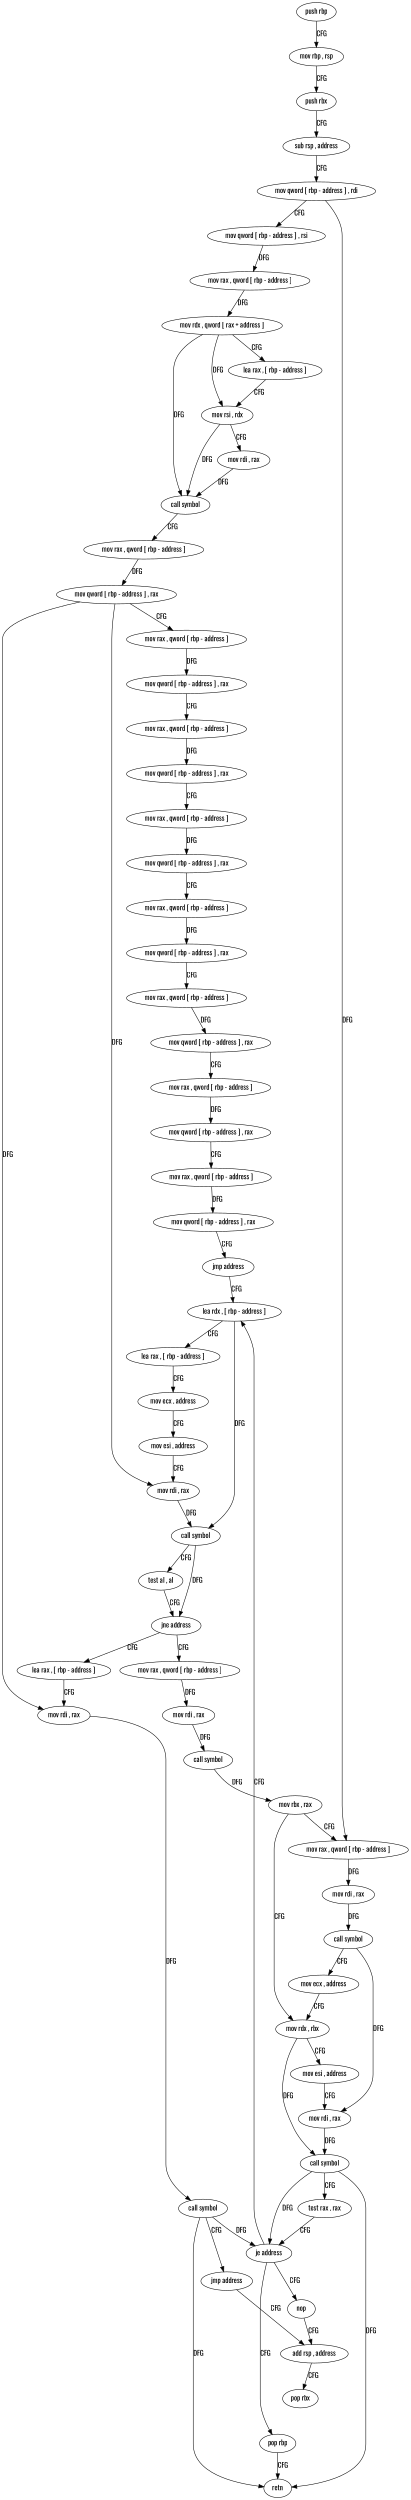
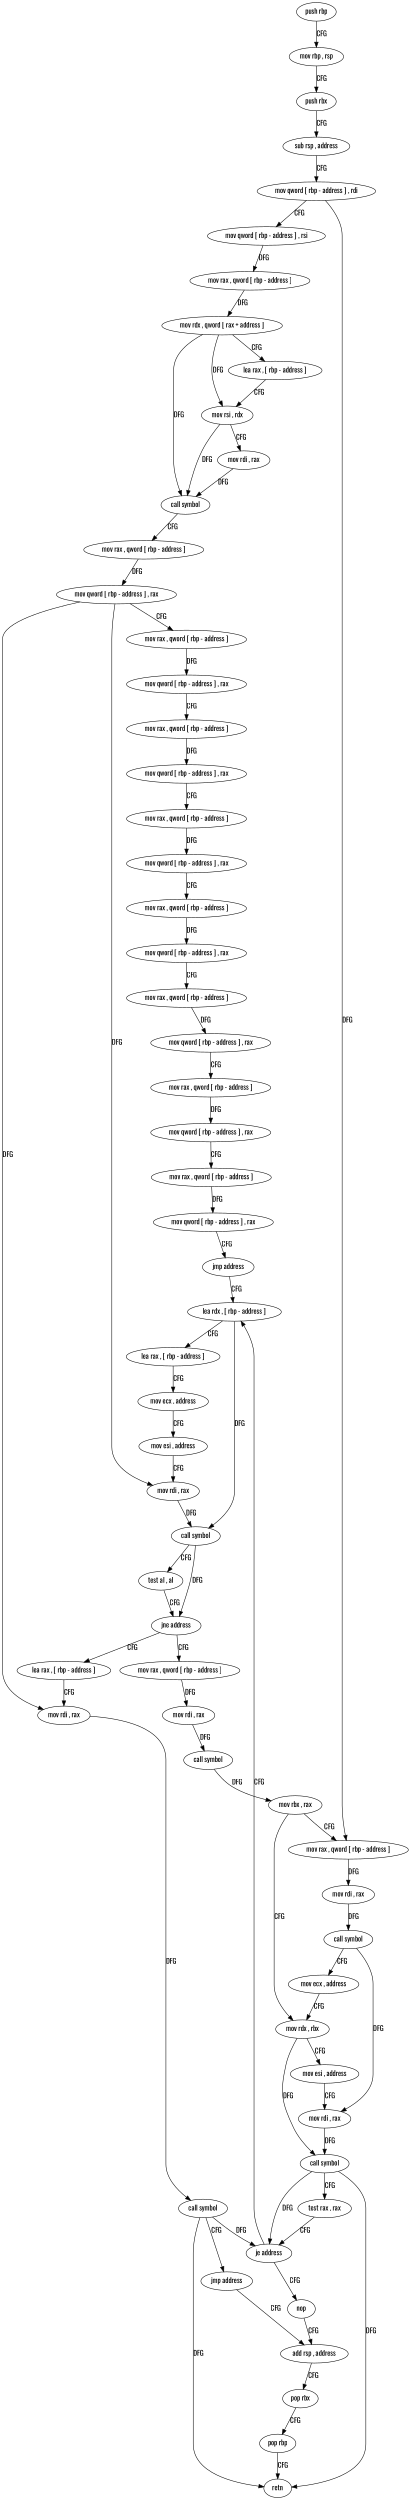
edge "je address" -> "pop rbp": now "pop rbx" -> "pop rbp"
